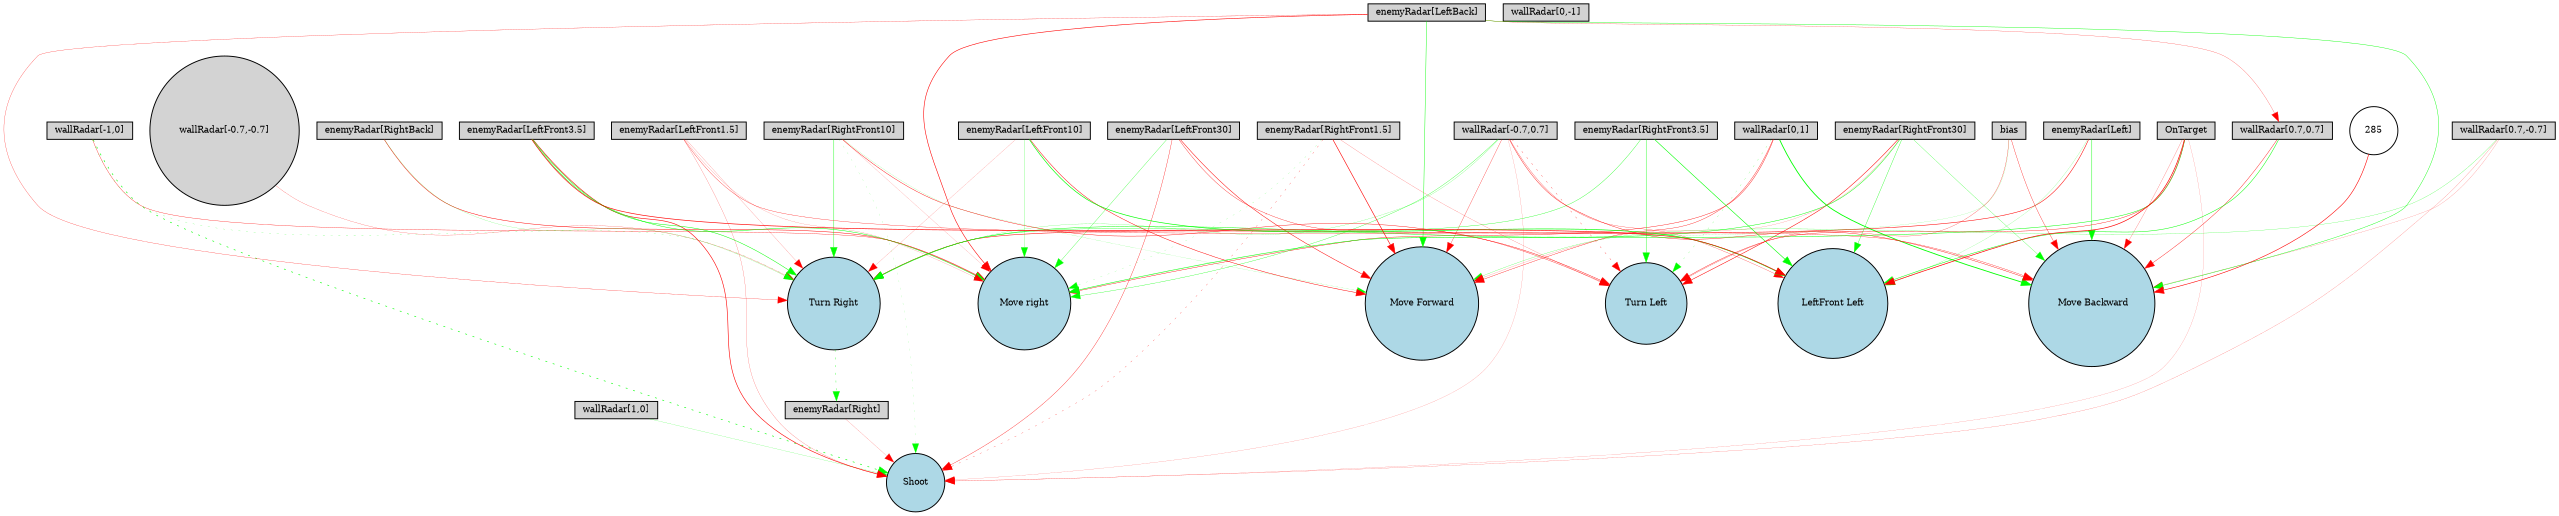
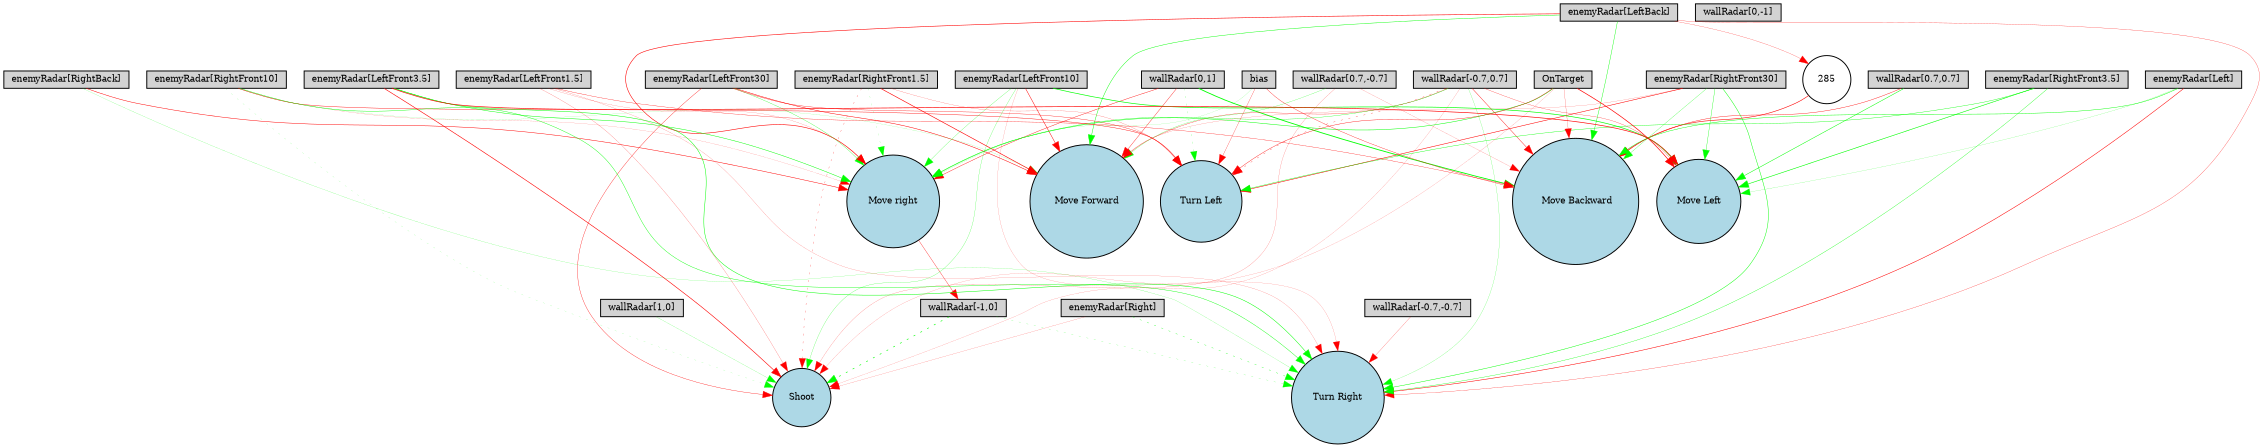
edge "enemyRadar[LeftBack]" -> "wallRadar[0.7,0.7]": now "enemyRadar[LeftBack]" -> "285"
node "wallRadar[-0.7,-0.7]": shape circle -> box
edge "wallRadar[-1,0]" -> "Move right": reversed
edge "enemyRadar[LeftFront10]" -> "Shoot": added
node "LeftFront Left": label "LeftFront Left" -> "Move Left"
edge "Turn Right" -> "enemyRadar[Right]": reversed
